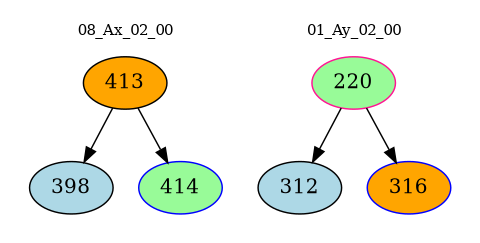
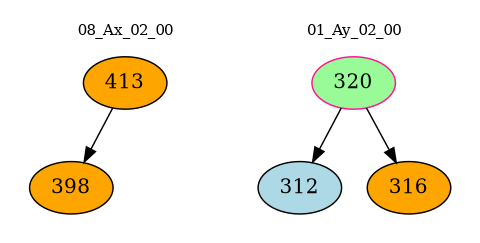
node "220": label "220" -> "320"
node "398": fillcolor lightblue -> orange
node "414": removed
node "316": color blue -> black
